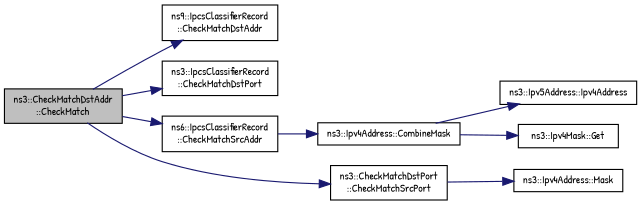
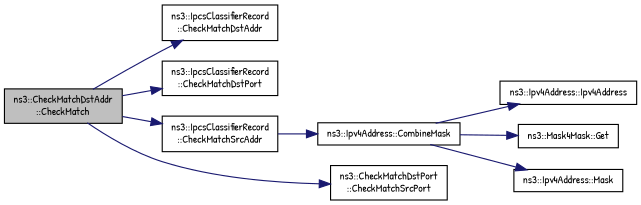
node "ns9::IpcsClassifierRecord ::CheckMatchDstAddr": label "ns9::IpcsClassifierRecord ::CheckMatchDstAddr" -> "ns3::IpcsClassifierRecord ::CheckMatchDstAddr"
node "ns3::Ipv5Address::Ipv4Address": label "ns3::Ipv5Address::Ipv4Address" -> "ns3::Ipv4Address::Ipv4Address"
node "ns6::IpcsClassifierRecord ::CheckMatchSrcAddr": label "ns6::IpcsClassifierRecord ::CheckMatchSrcAddr" -> "ns3::IpcsClassifierRecord ::CheckMatchSrcAddr"
node "ns3::Ipv4Mask::Get": label "ns3::Ipv4Mask::Get" -> "ns3::Mask4Mask::Get"
edge "ns3::CheckMatchDstPort ::CheckMatchSrcPort" -> "ns3::Ipv4Address::Mask": now "ns3::Ipv4Address::CombineMask" -> "ns3::Ipv4Address::Mask"
